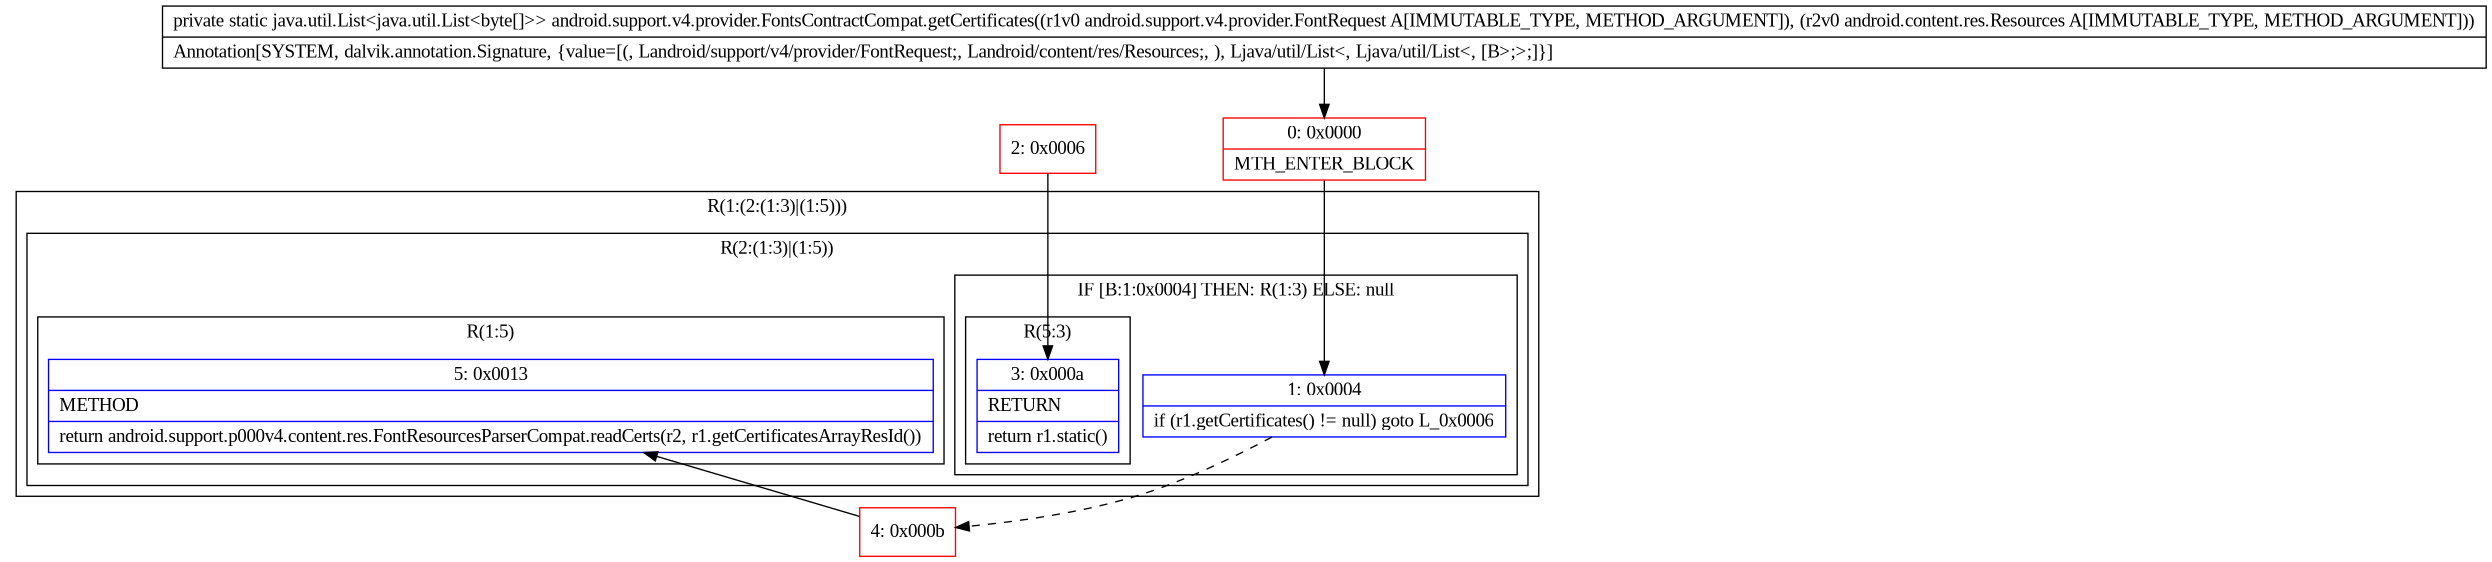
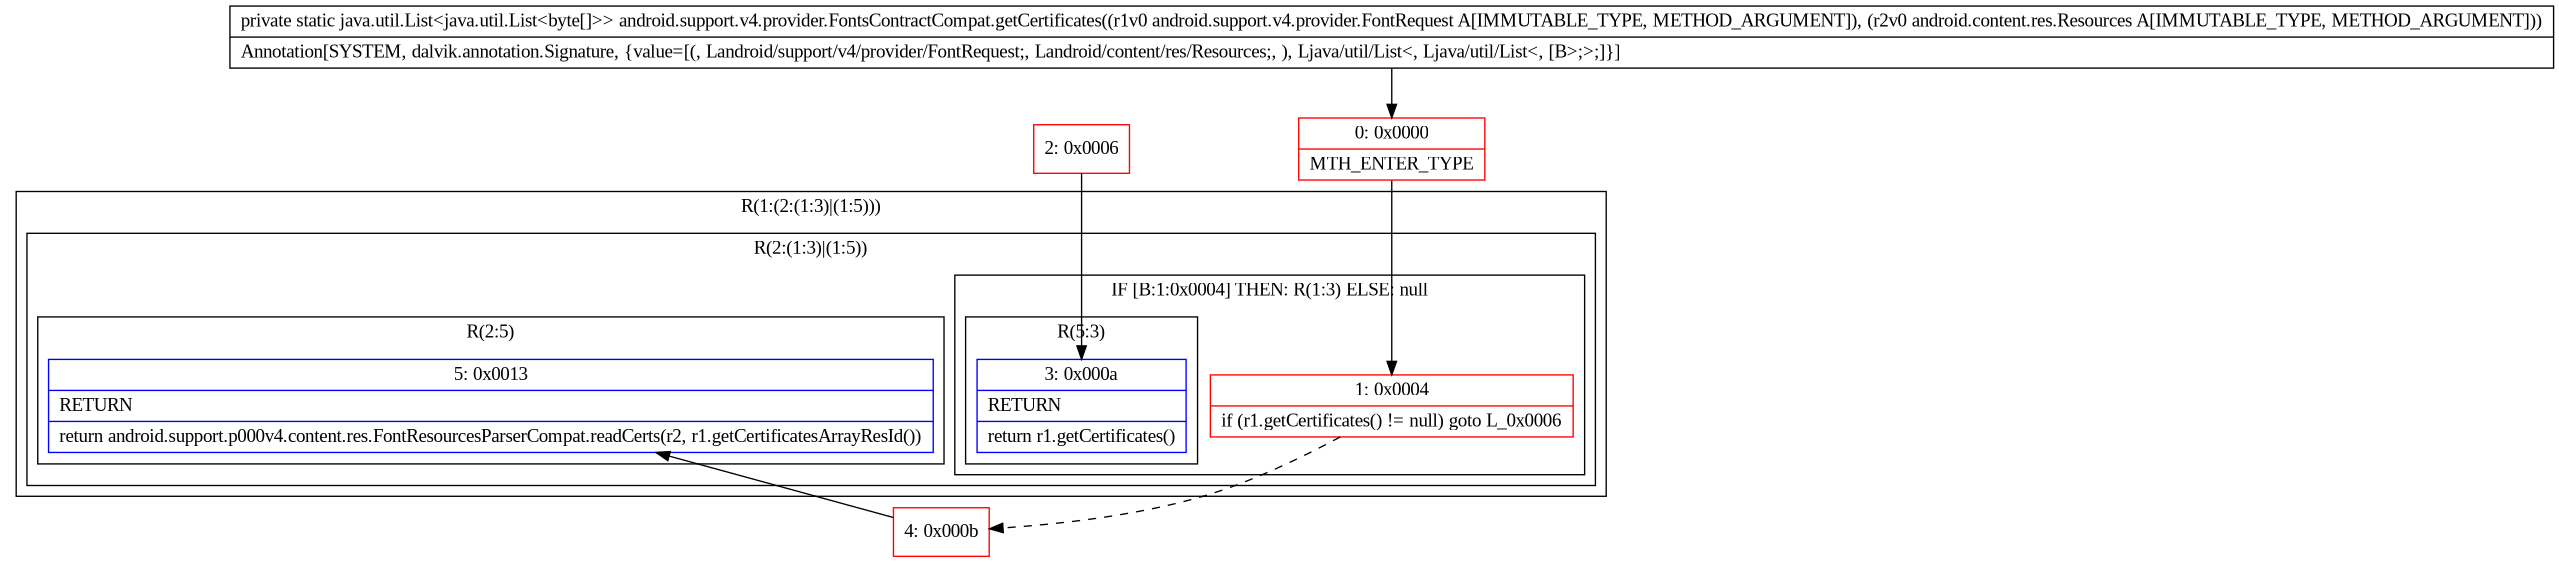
node "0: 0x0000": text "MTH_ENTER_BLOCK" -> "MTH_ENTER_TYPE"
cluster "R(1:5)": label "R(1:5)" -> "R(2:5)"
node "5: 0x0013": text "METHOD" -> "RETURN"
node "1: 0x0004": color blue -> red
node "3: 0x000a": text "return r1.static()" -> "return r1.getCertificates()"
